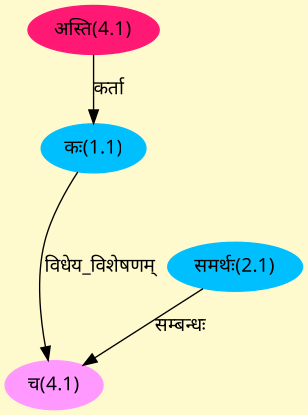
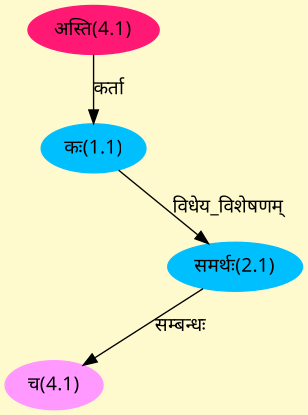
edge "कः(1.1)" -> "च(4.1)": now "कः(1.1)" -> "समर्थः(2.1)"
